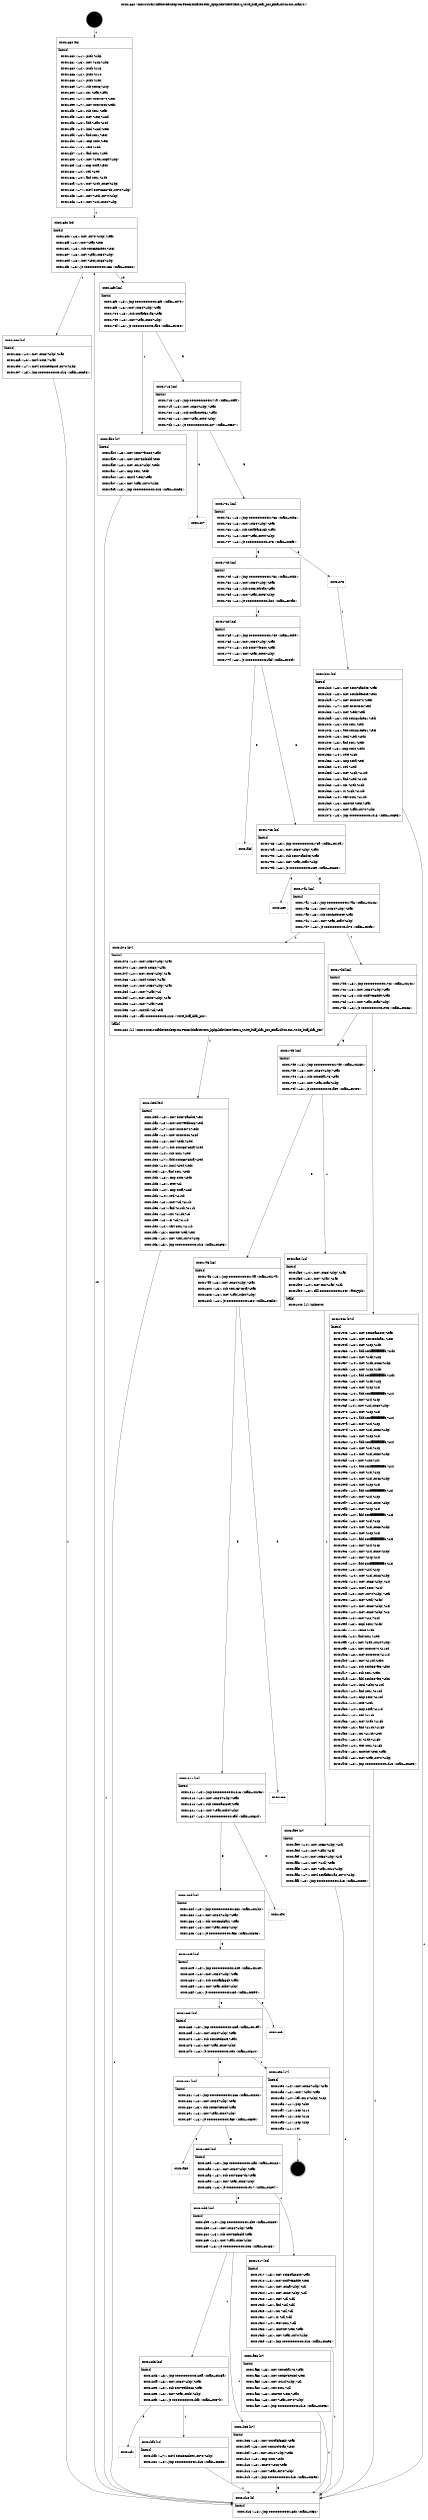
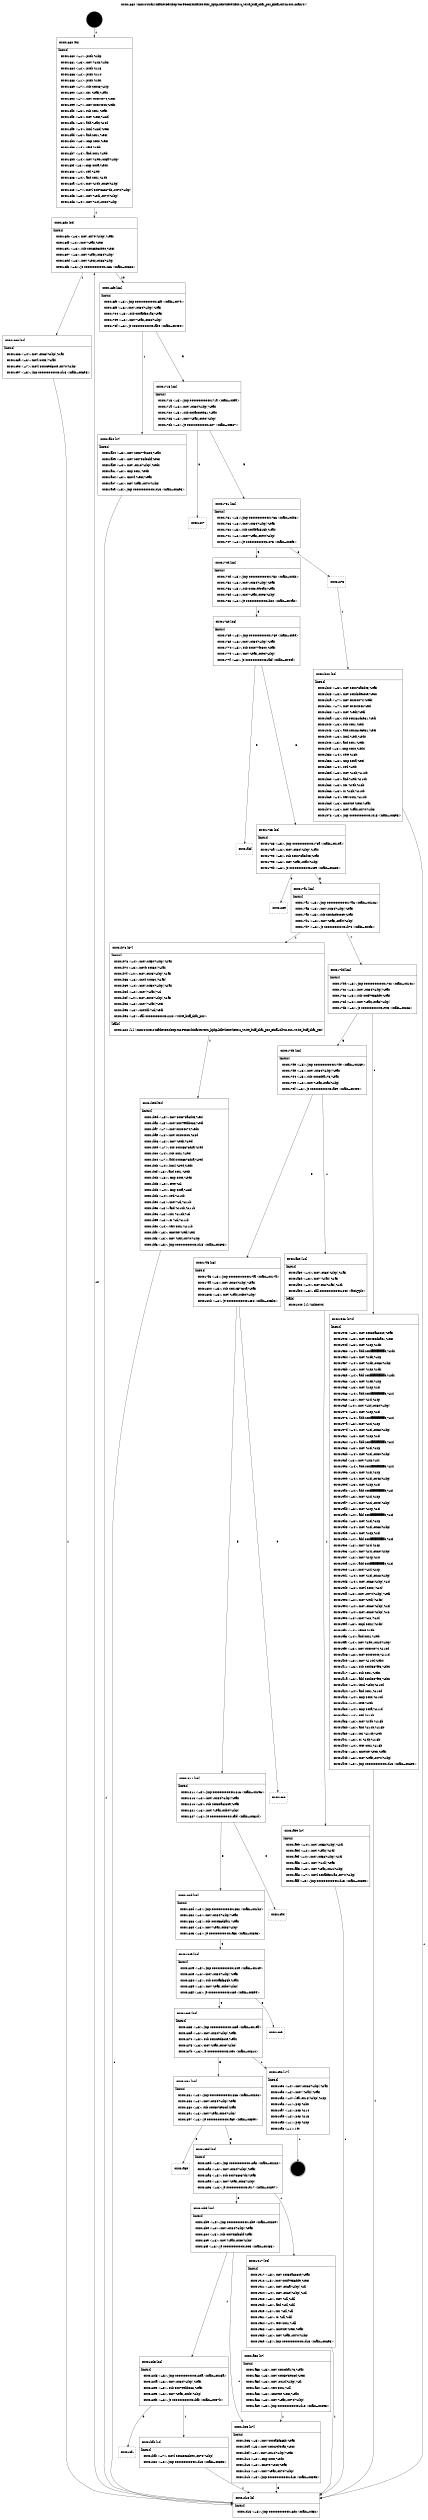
edge "0x401a53 [27]" -> "0x401d15 [5]": now "0x401a53 [27]" -> "0x401b05 [27]"
